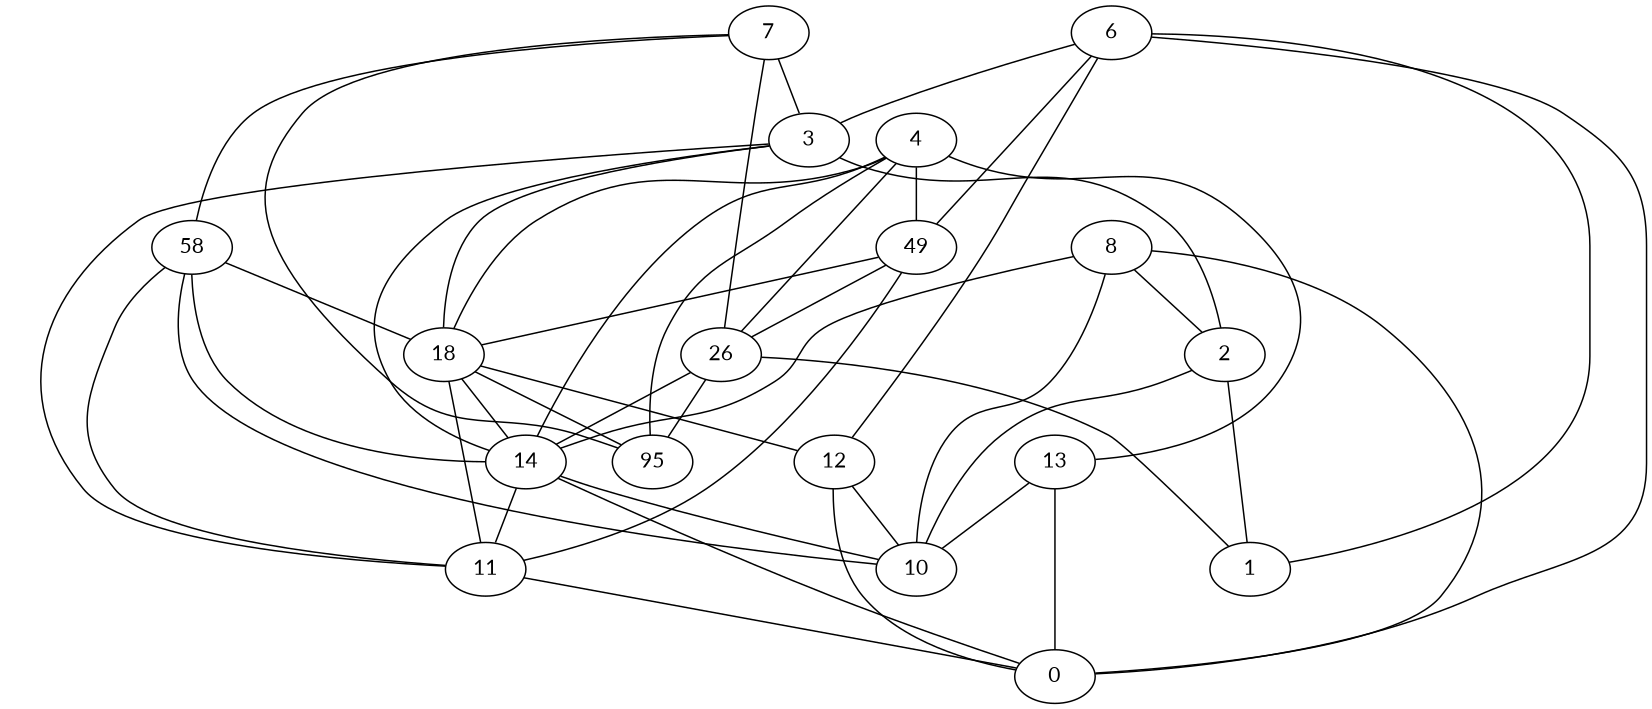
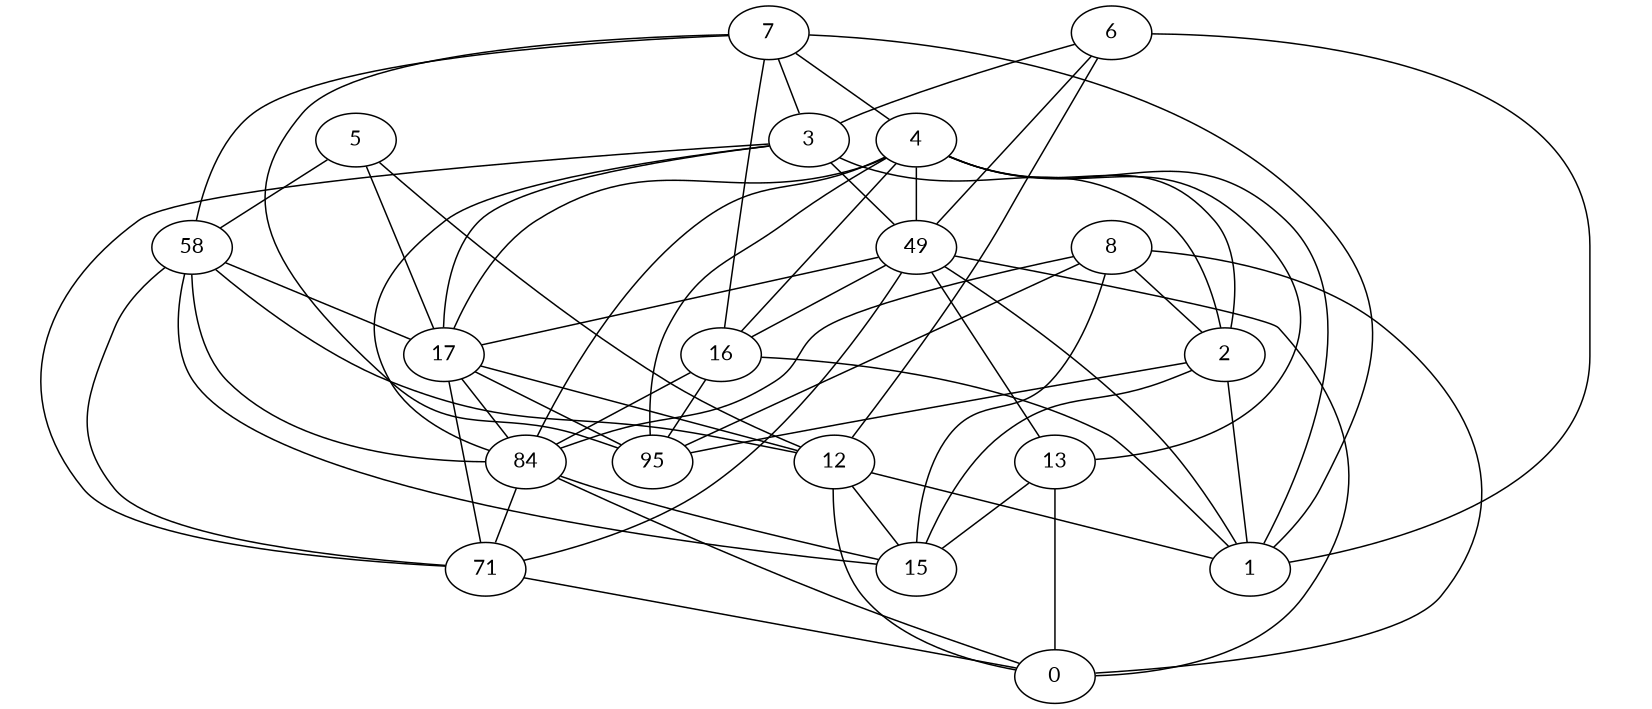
edge "7" -- "4": added
node "5": added
edge "7" -- "1": added
edge "3" -- "49": added
edge "4" -- "2": added
edge "4" -- "1": added
node "18": label "18" -> "17"
node "26": label "26" -> "16"
edge "8" -- "95": added
edge "49" -- "13": added
edge "49" -- "1": added
edge "6" -- "0": now "49" -- "0"
edge "58" -- "12": added
edge "2" -- "95": added
node "14": label "14" -> "84"
edge "12" -- "1": added
node "11": label "11" -> "71"
node "10": label "10" -> "15"
